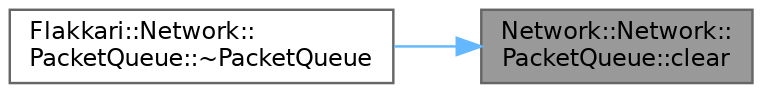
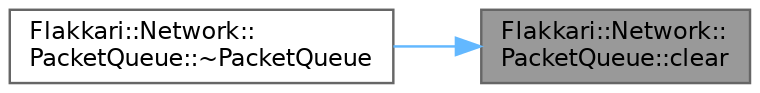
node "Network::Network:: PacketQueue::clear": label "Network::Network:: PacketQueue::clear" -> "Flakkari::Network:: PacketQueue::clear"
